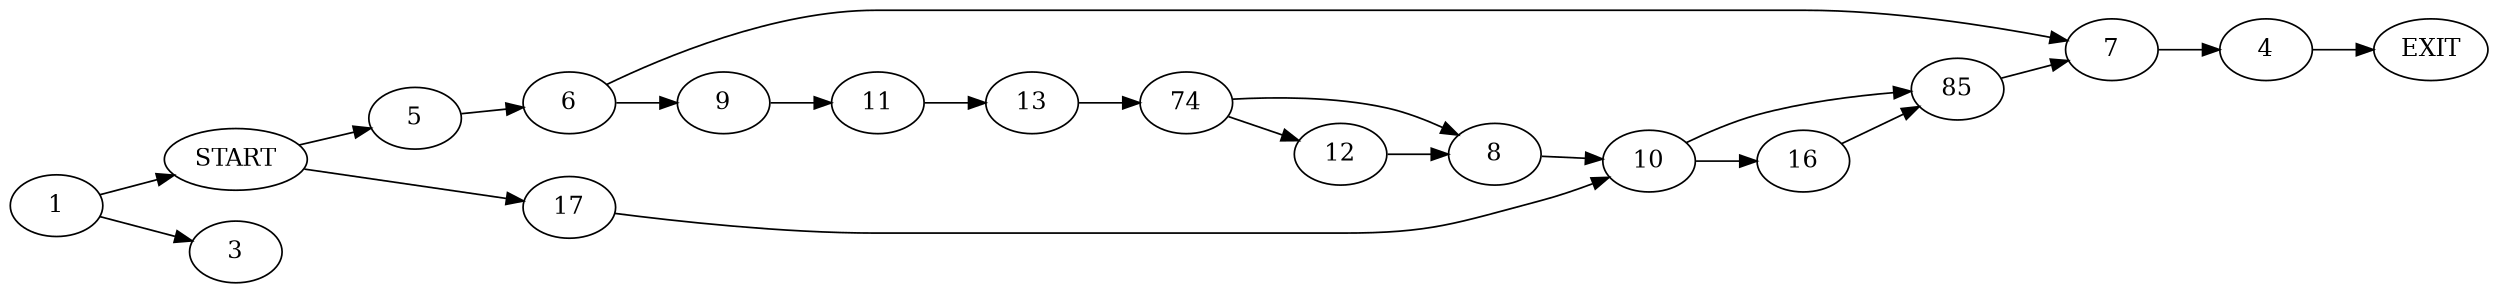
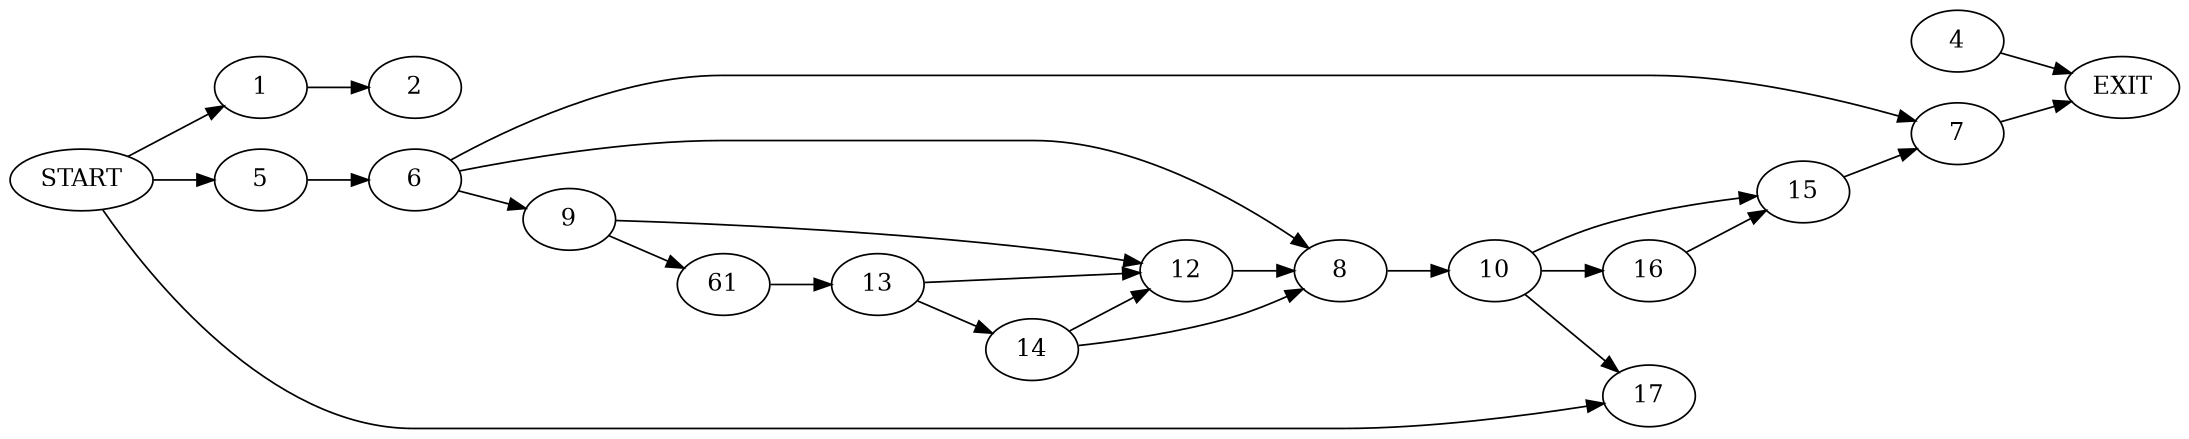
edge "7" -> "4": now "7" -> "EXIT"
node "85": label "85" -> "15"
node "11": label "11" -> "61"
node "74": label "74" -> "14"
edge "6" -> "8": added
edge "1" -> "START": reversed
edge "9" -> "12": added
edge "17" -> "10": reversed
node "3": label "3" -> "2"
edge "13" -> "12": added
